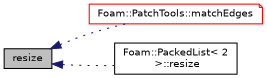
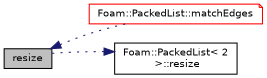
node "Foam::PatchTools::matchEdges": label "Foam::PatchTools::matchEdges" -> "Foam::PackedList::matchEdges"
edge "Foam::PackedList< 2 >::resize" -> "resize": reversed
